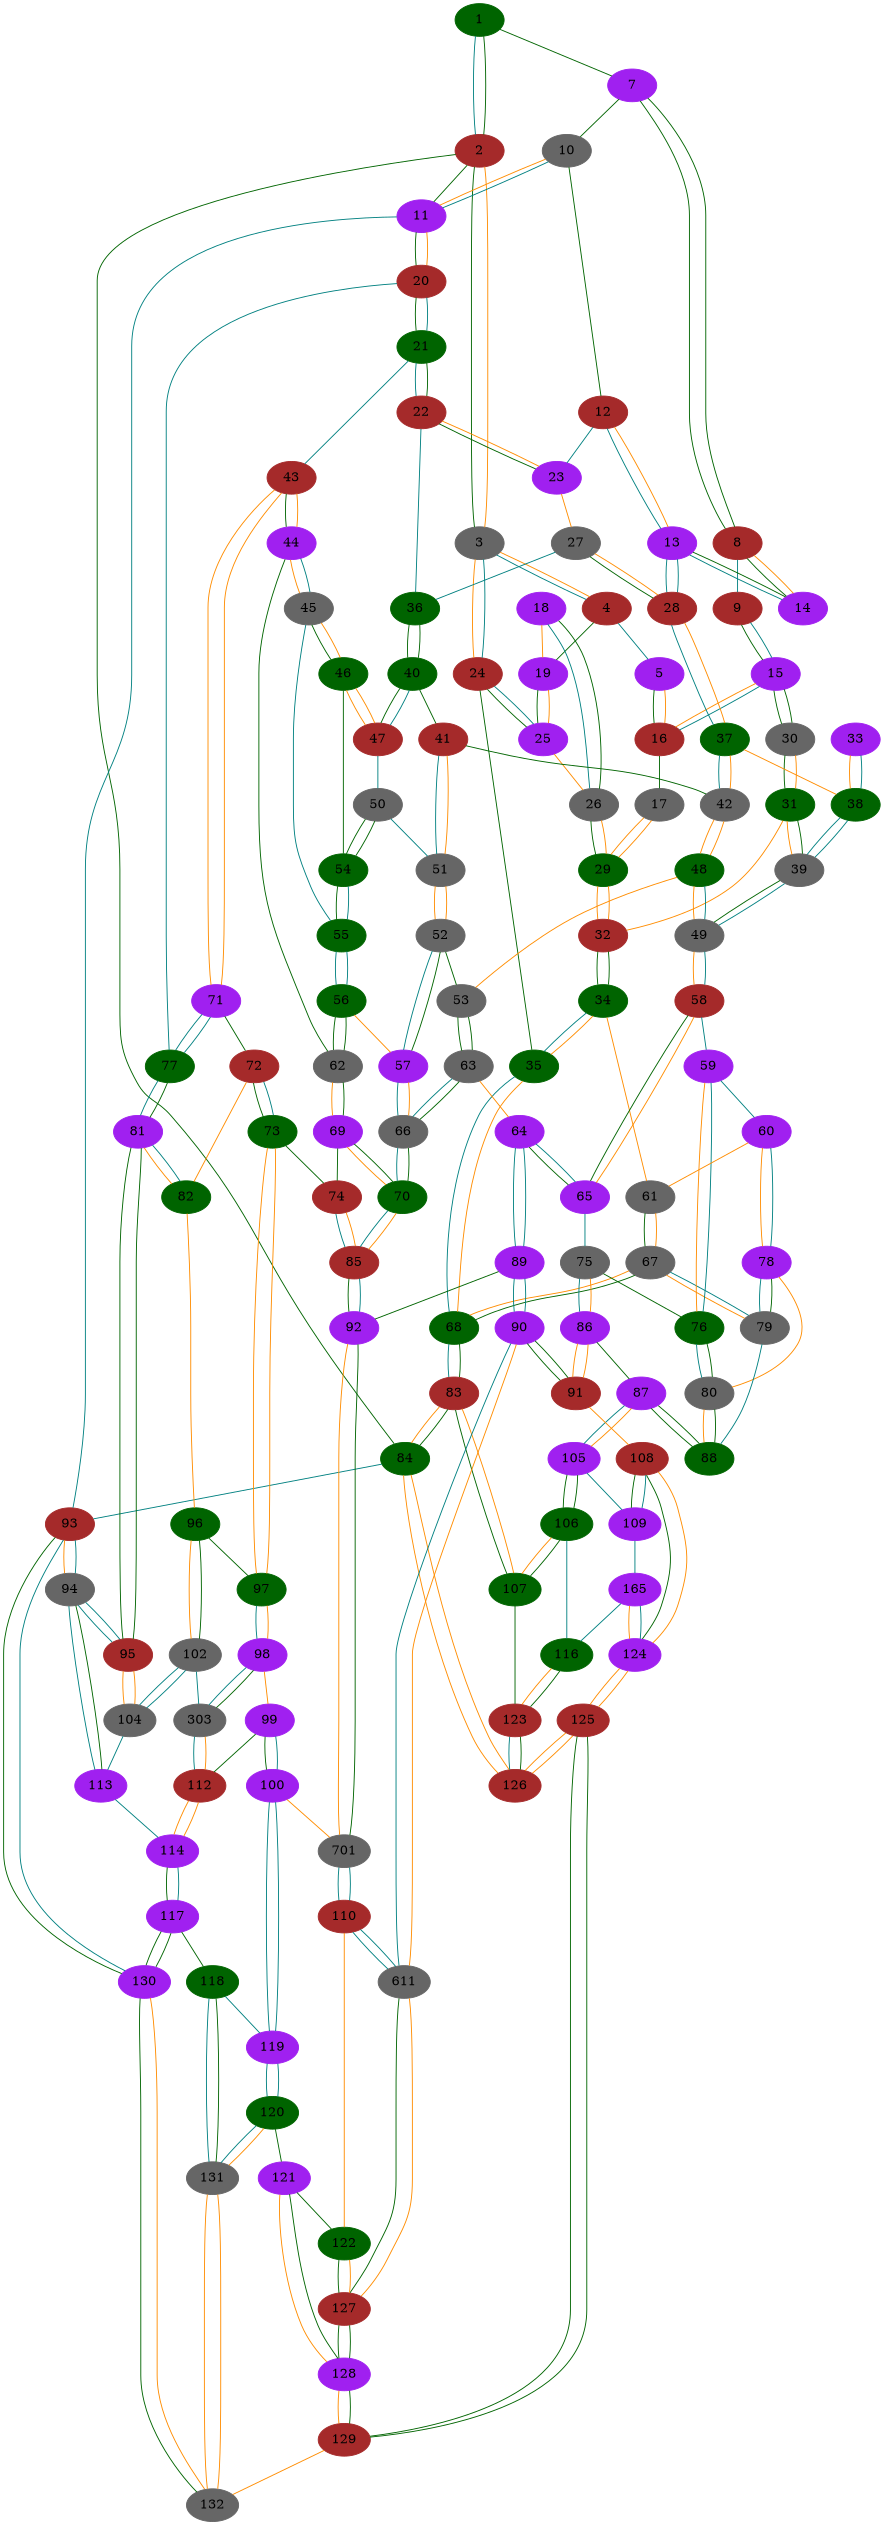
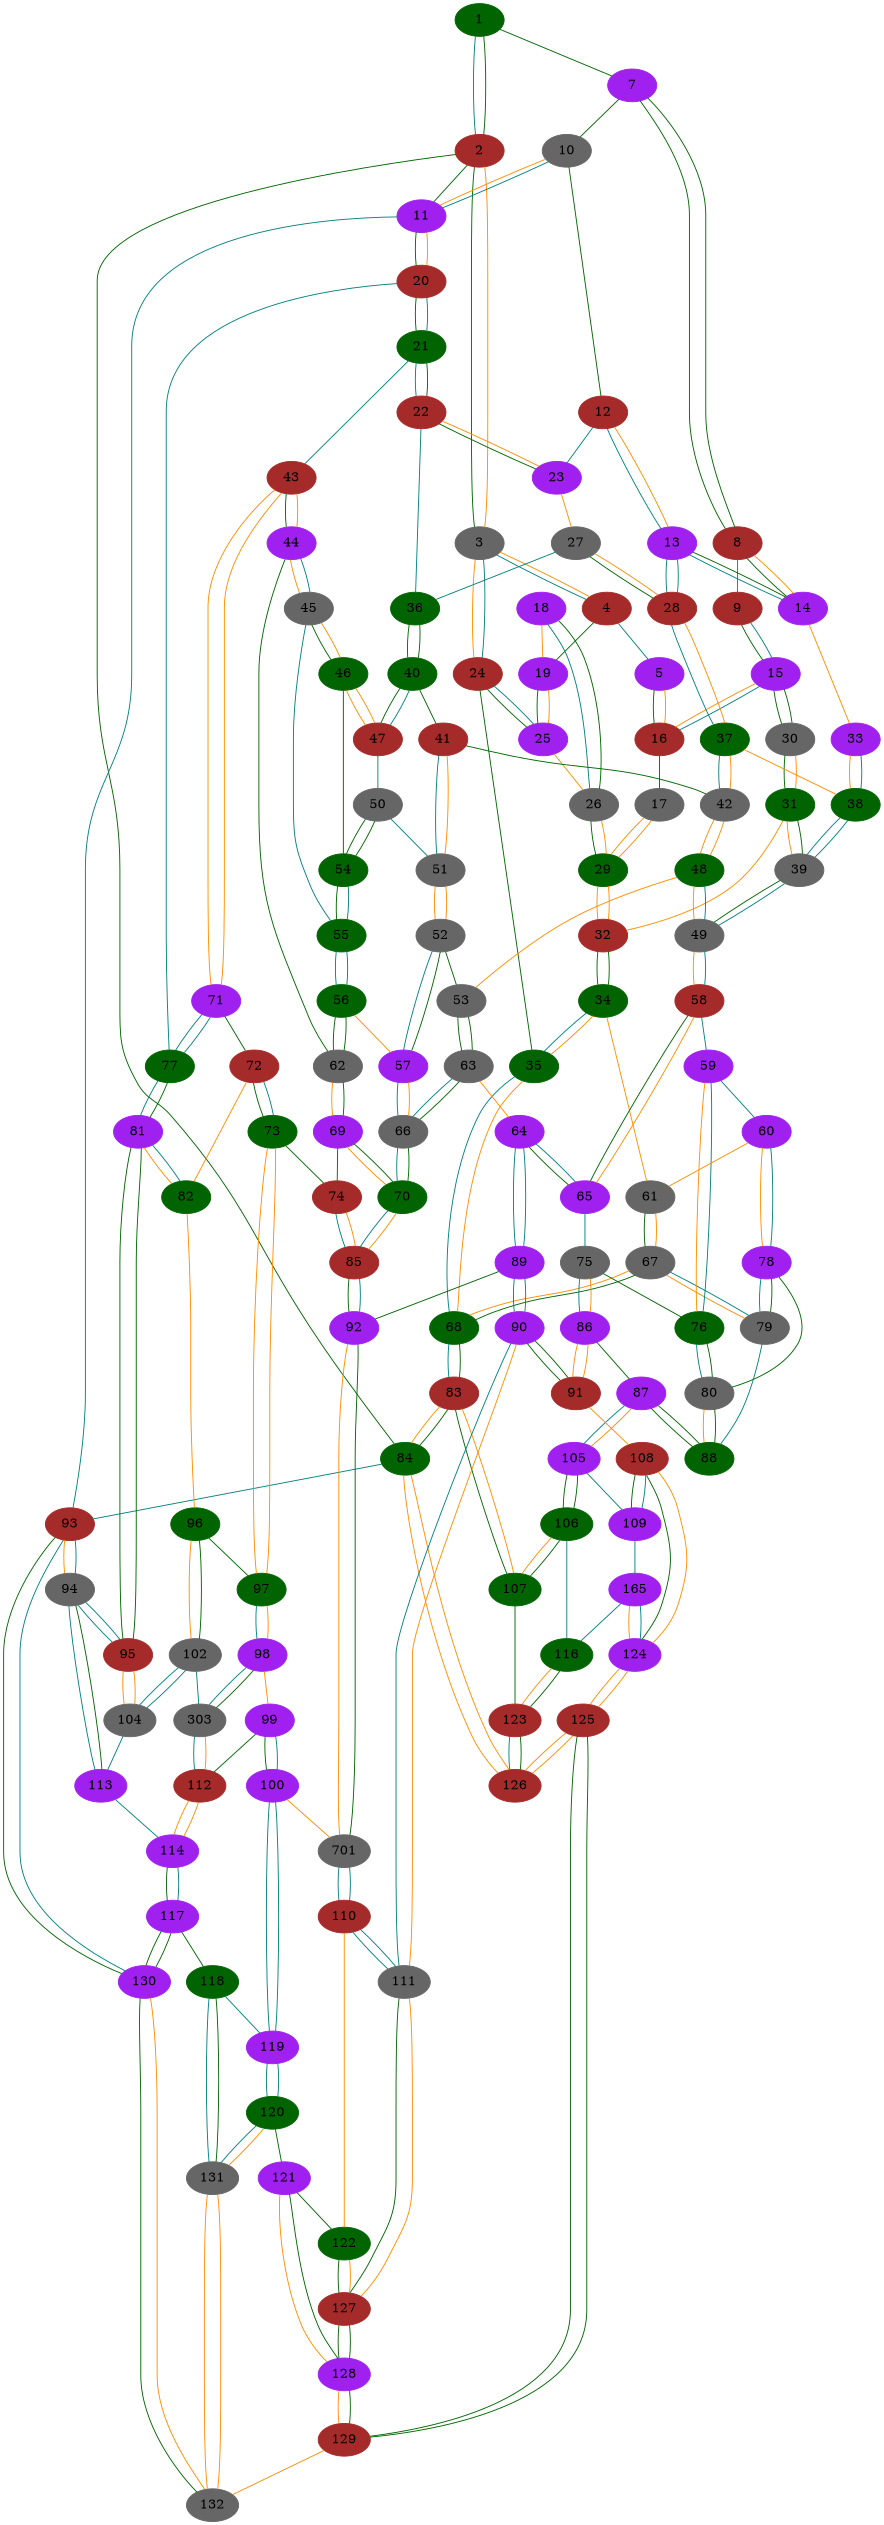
edge "14" -- "33": added
edge "78" -- "80": color darkorange -> darkgreen
node "611": label "611" -> "111"
